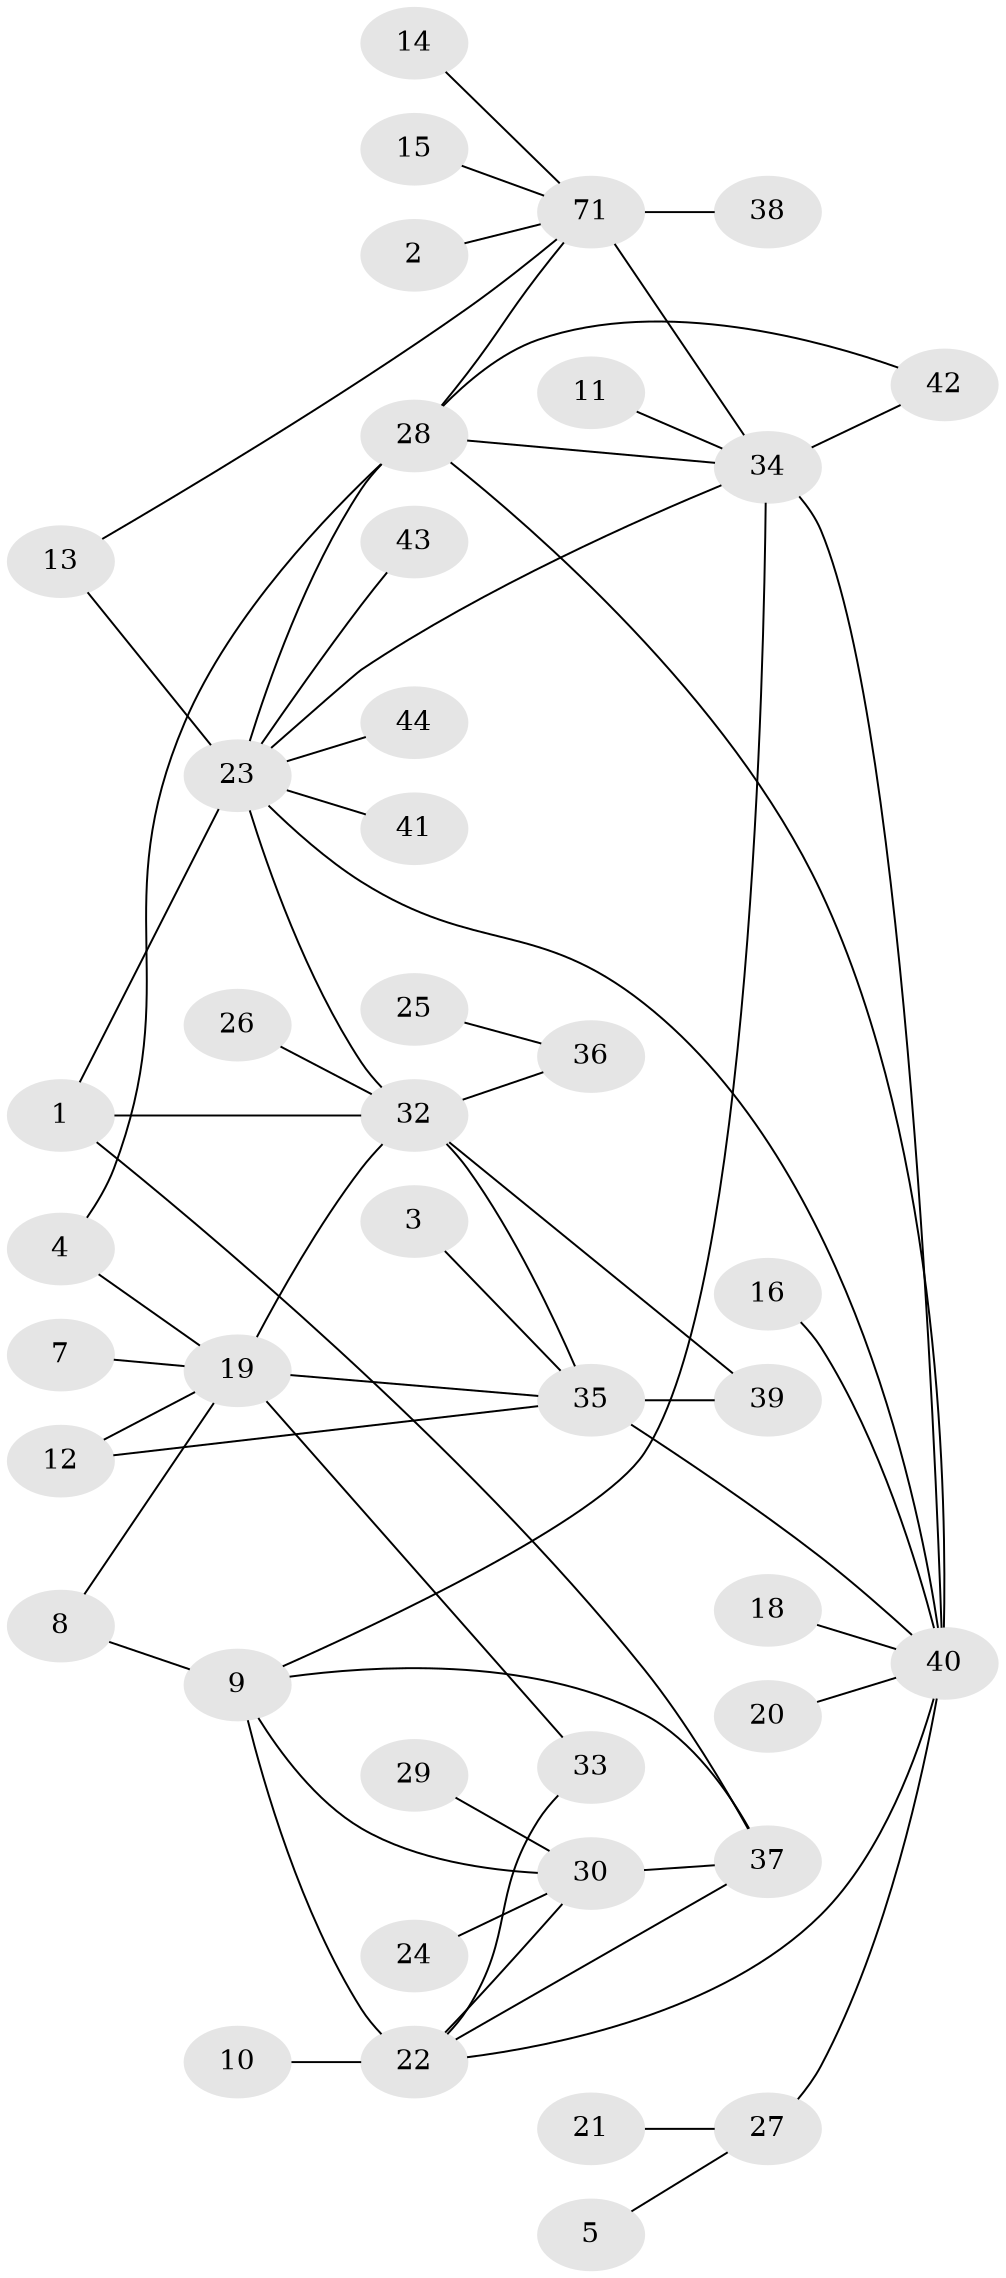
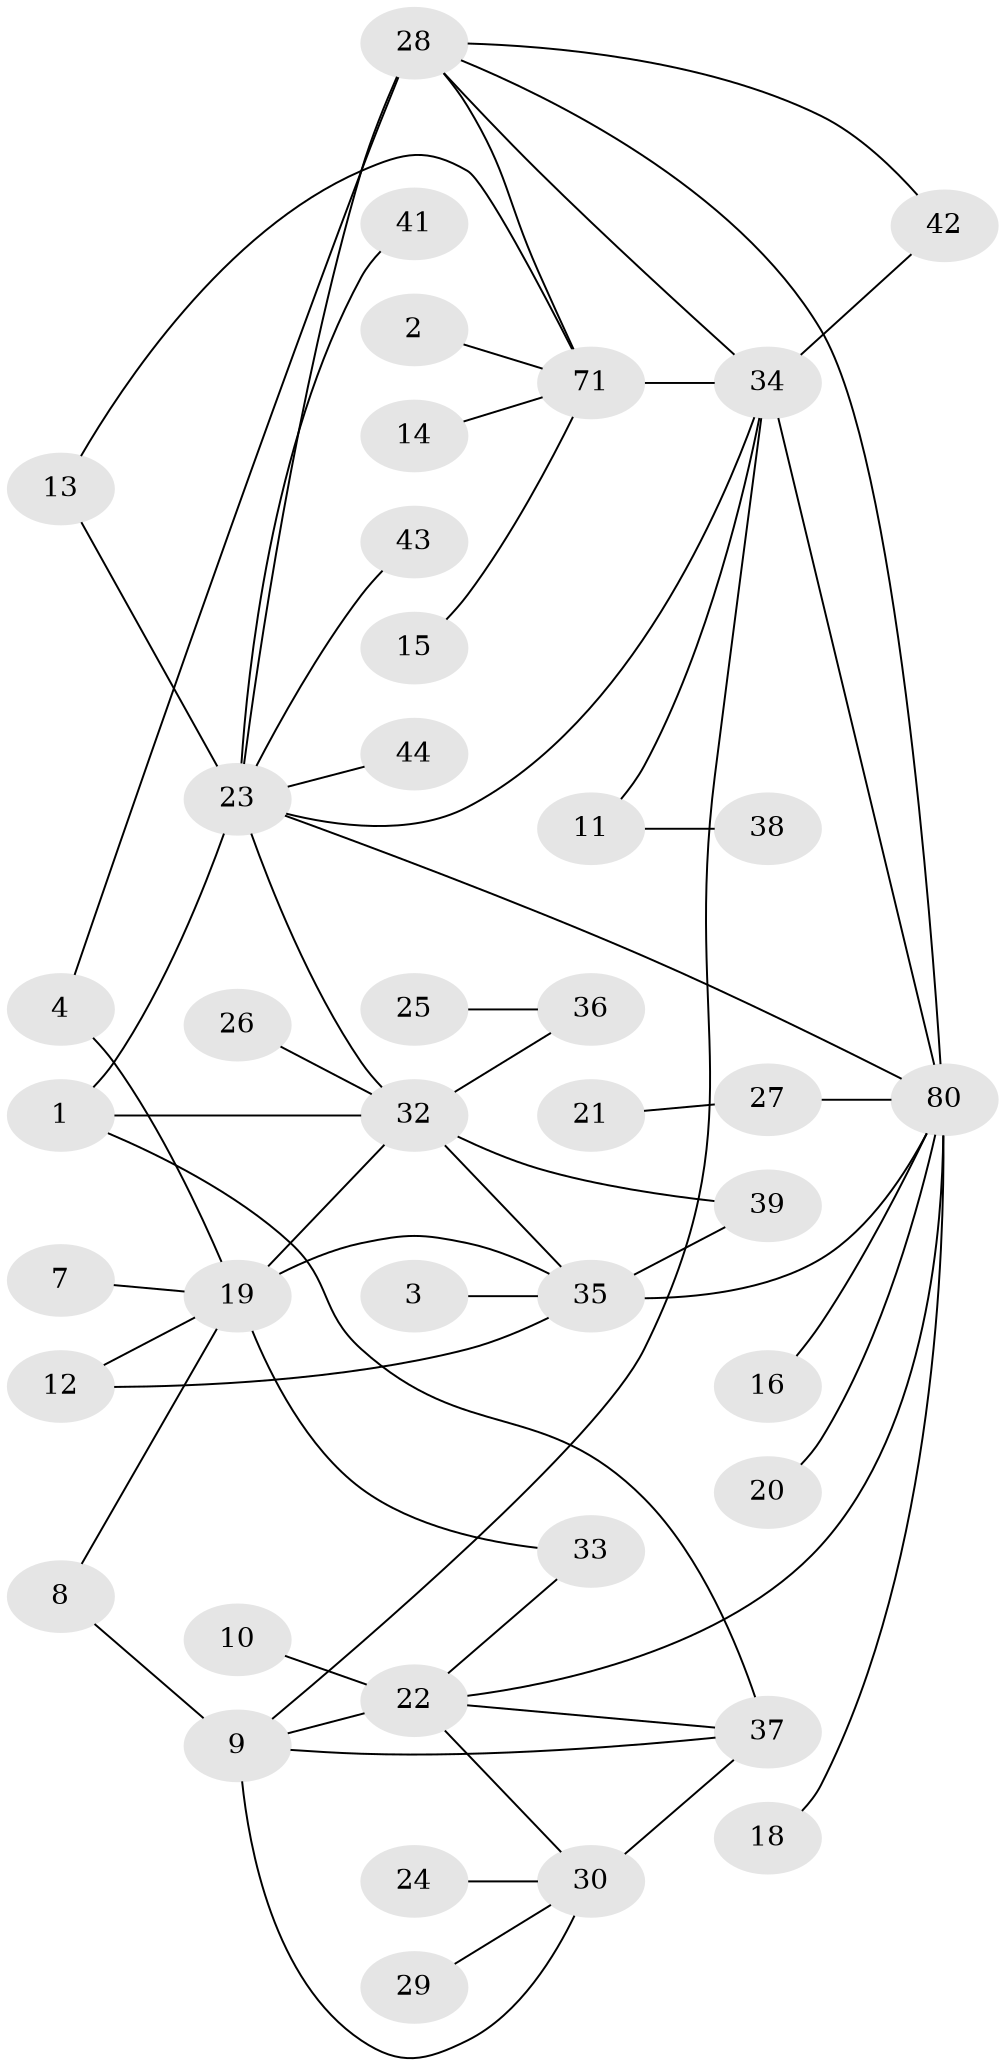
edge "71" -- "38": now "11" -- "38"
node "40": label "40" -> "80"
node "5": removed
